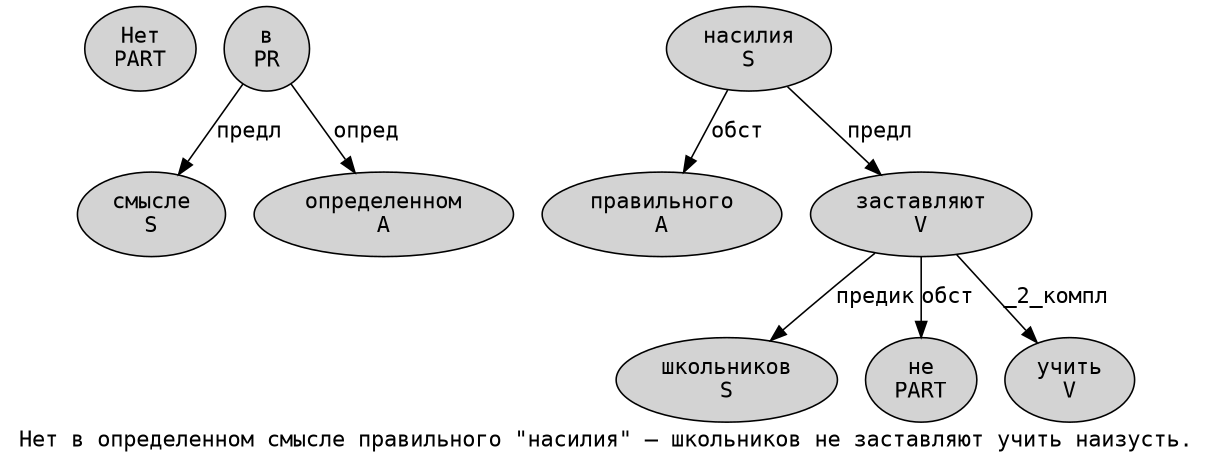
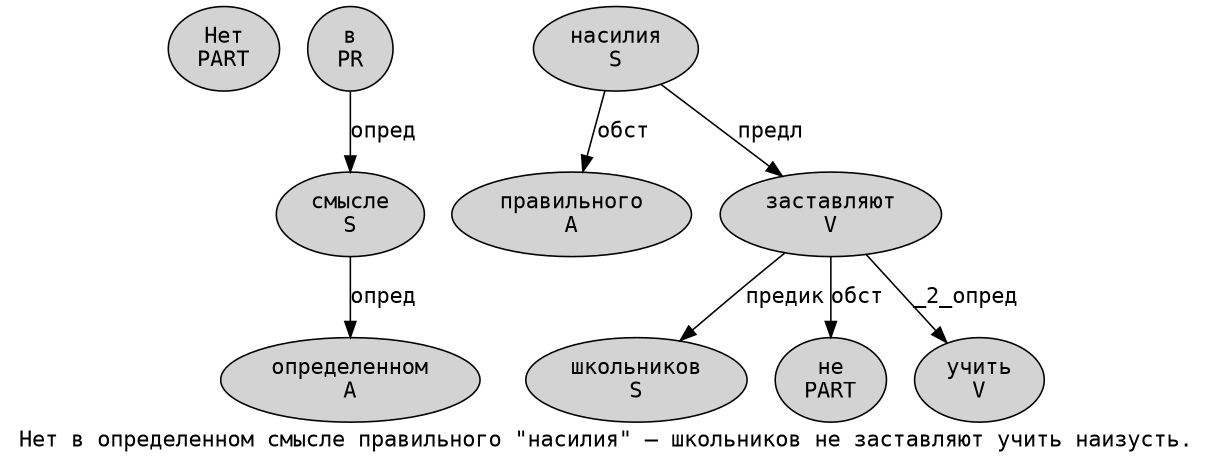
edge "в PR" -> "определенном A": now "смысле S" -> "определенном A"
edge "в PR" -> "смысле S": label "предл" -> "опред"
edge "заставляют V" -> "учить V": label "_2_компл" -> "_2_опред"
